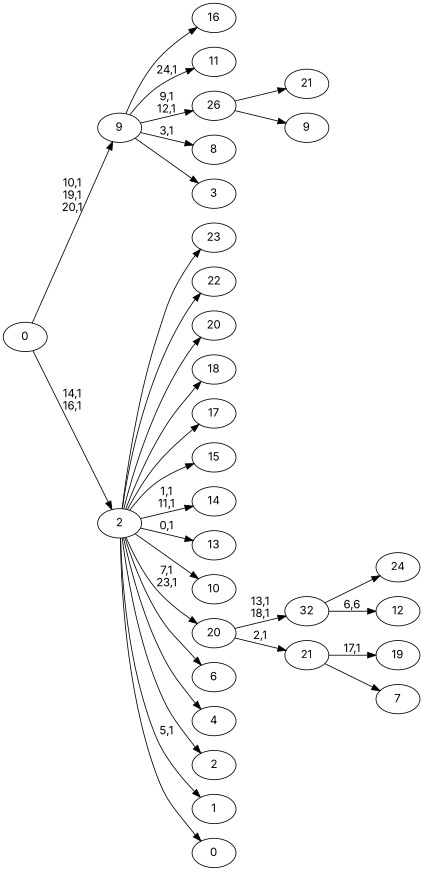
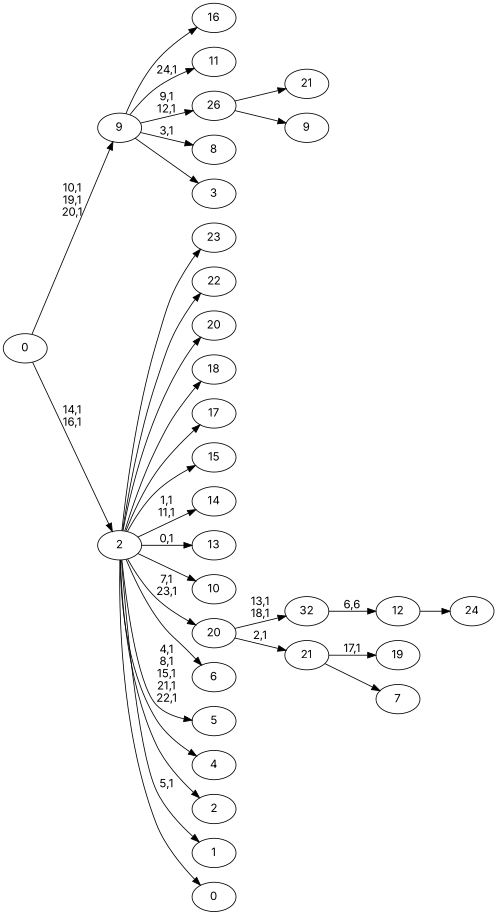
edge "32" -> "24": now "12" -> "24"
node "5": added
